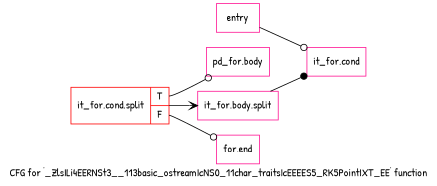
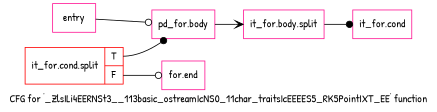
edge "entry" -> "it_for.cond": now "entry" -> "pd_for.body"
edge "it_for.cond.split" -> "pd_for.body": arrowhead odot -> dot
edge "it_for.cond.split" -> "it_for.body.split": now "pd_for.body" -> "it_for.body.split"
